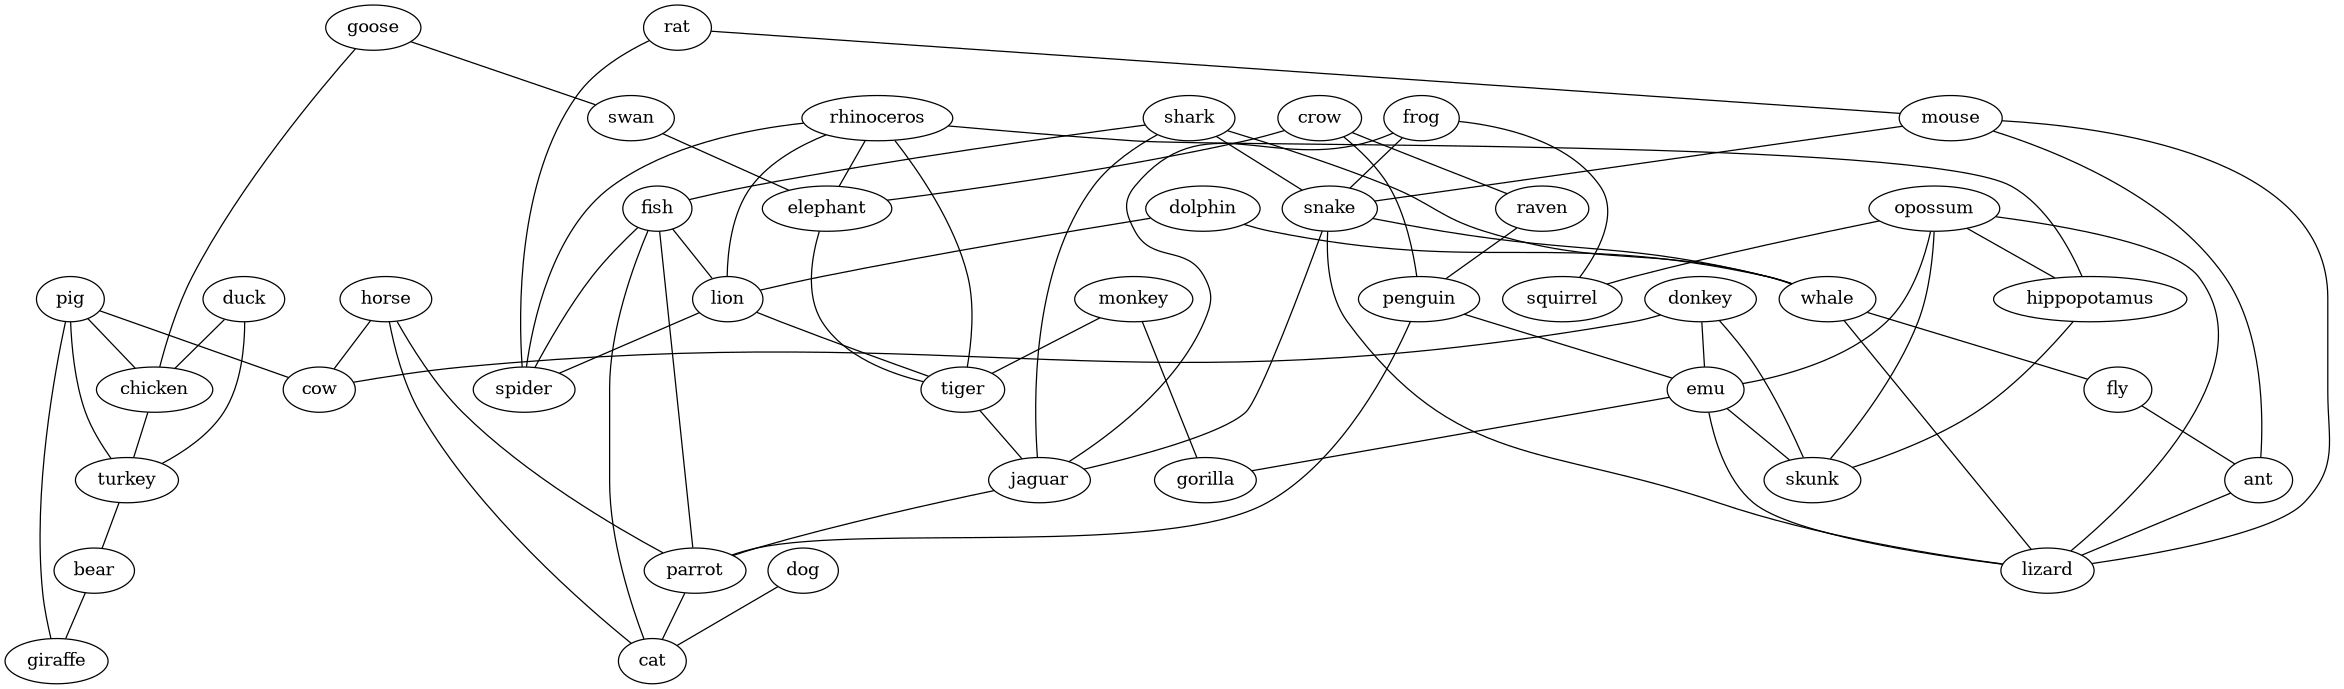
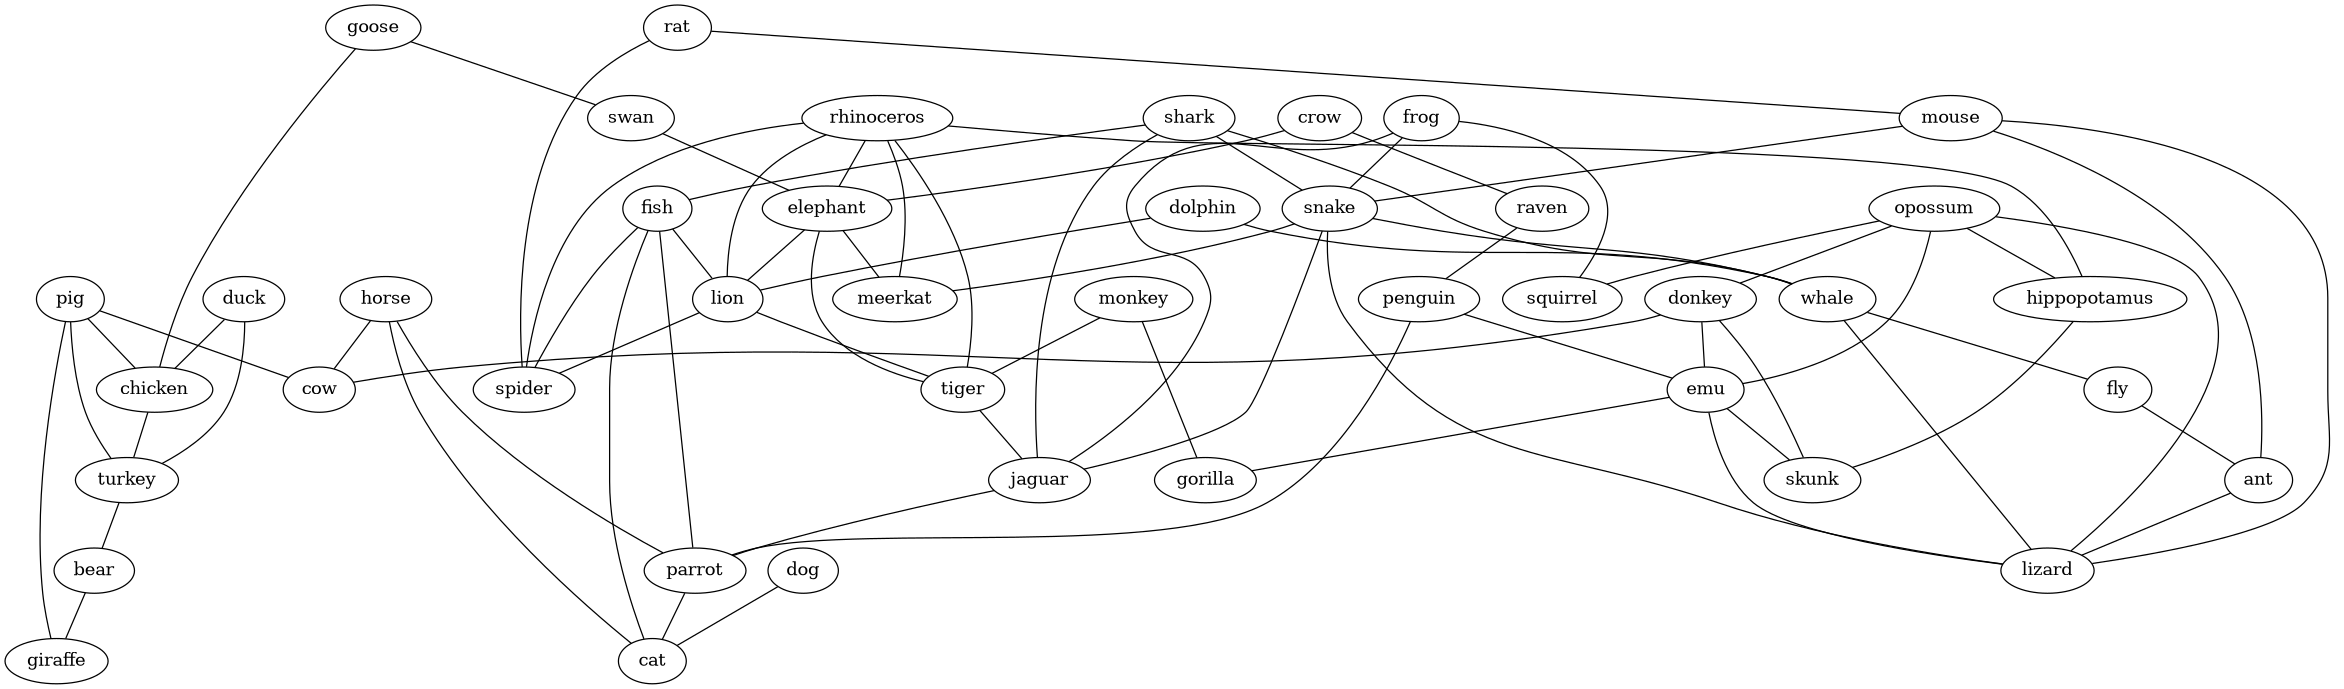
edge "crow" -- "penguin": removed
edge "elephant" -- "lion": added
node "meerkat": added
edge "opossum" -- "skunk": now "opossum" -- "donkey"
